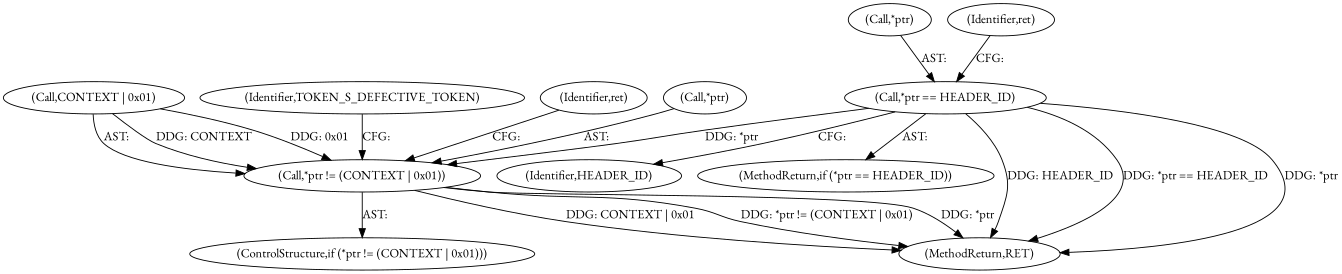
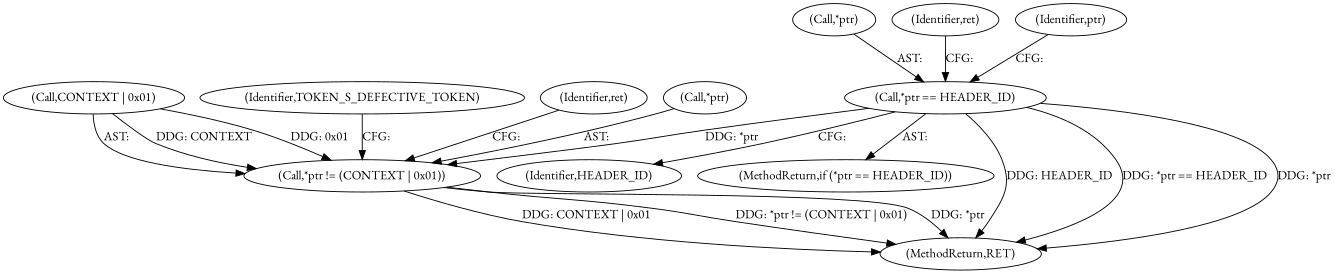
node "(Identifier,ptr)": added
node "(ControlStructure,if (*ptr != (CONTEXT | 0x01)))": removed
